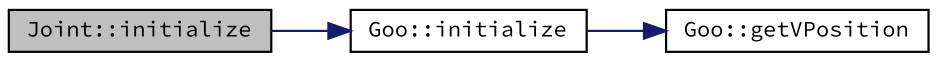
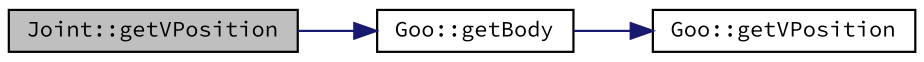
node "Joint::initialize": label "Joint::initialize" -> "Joint::getVPosition"
node "Goo::initialize": label "Goo::initialize" -> "Goo::getBody"
